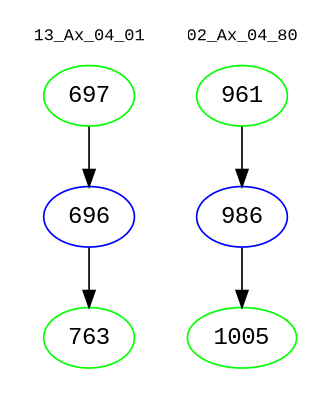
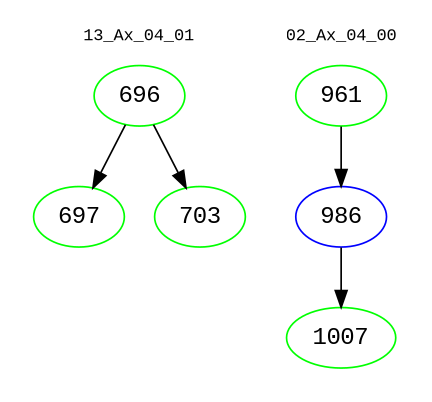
cluster "02_Ax_04_80": label "02_Ax_04_80" -> "02_Ax_04_00"
edge "697" -> "696": reversed
node "696": color blue -> green
node "763": label "763" -> "703"
node "1005": label "1005" -> "1007"
